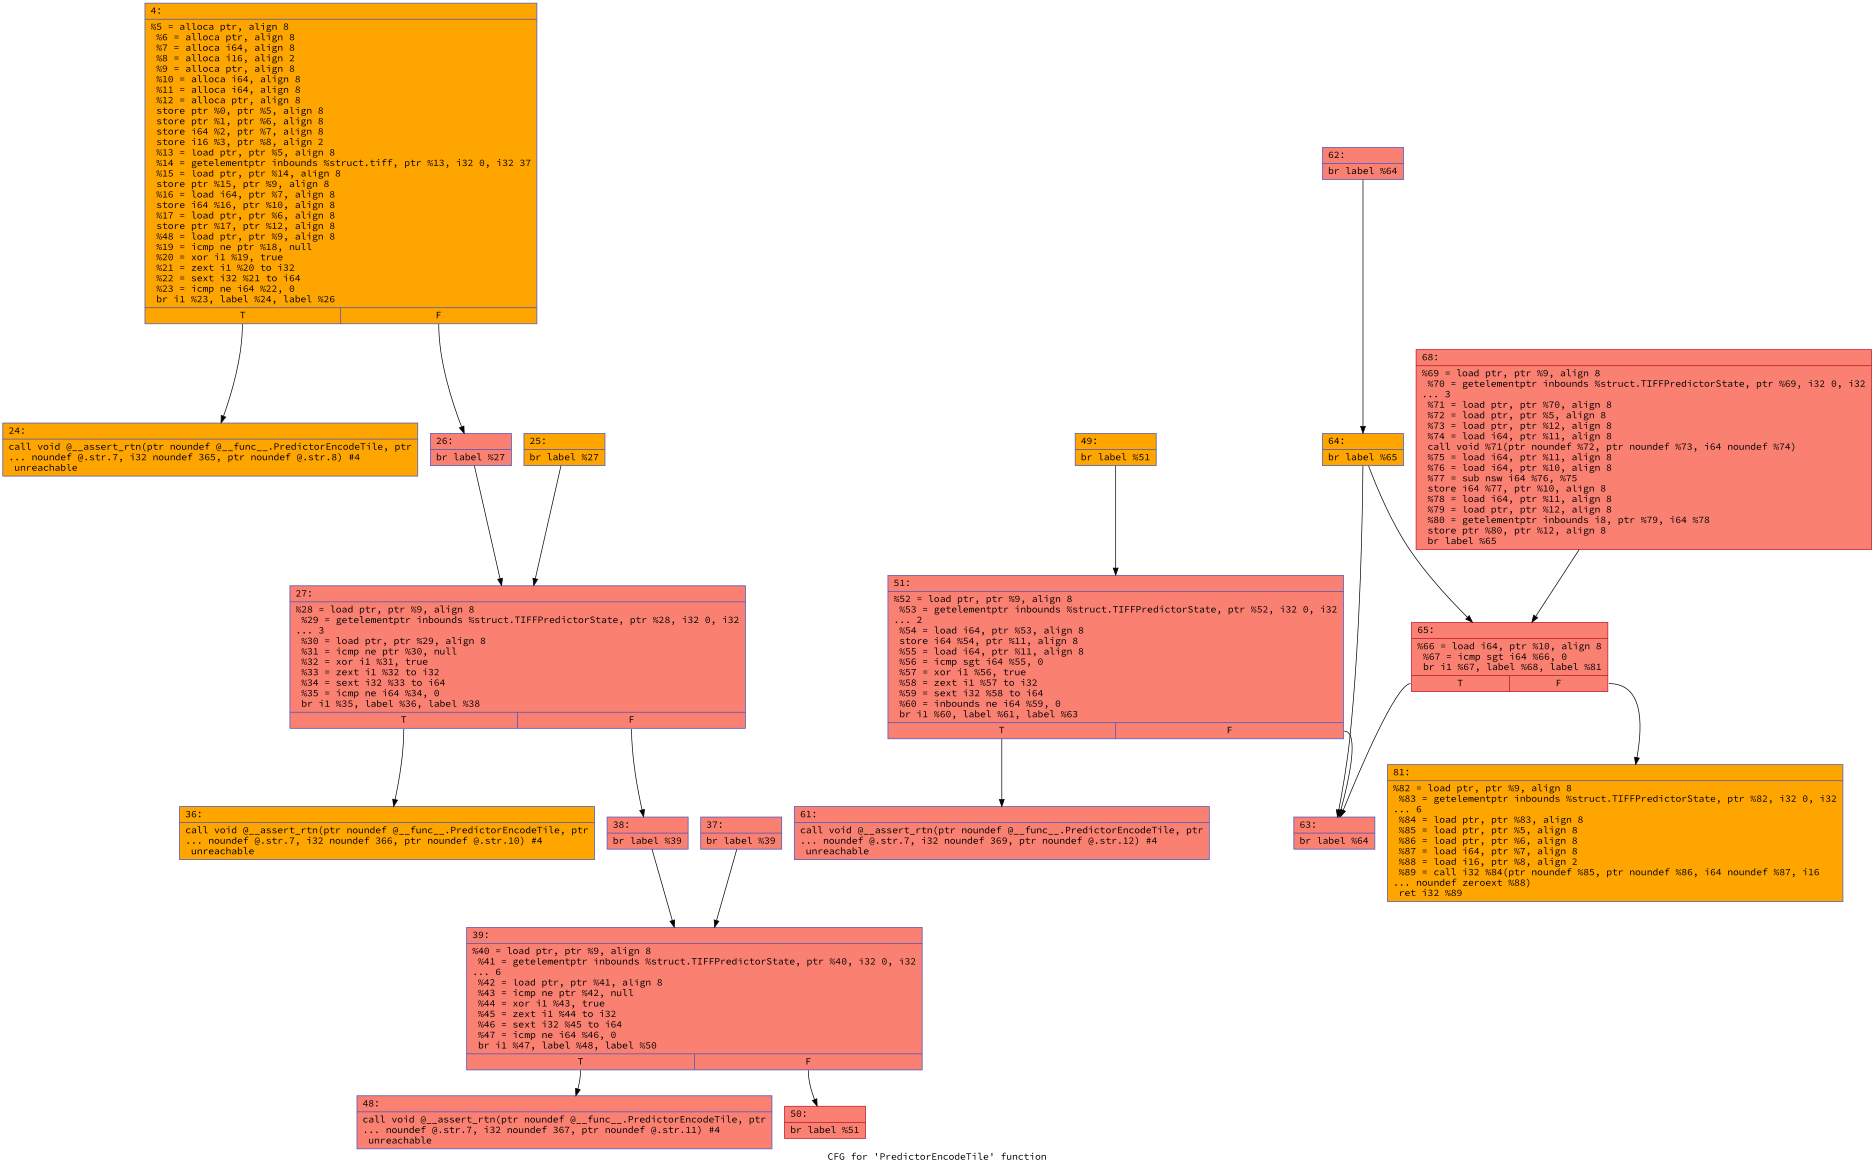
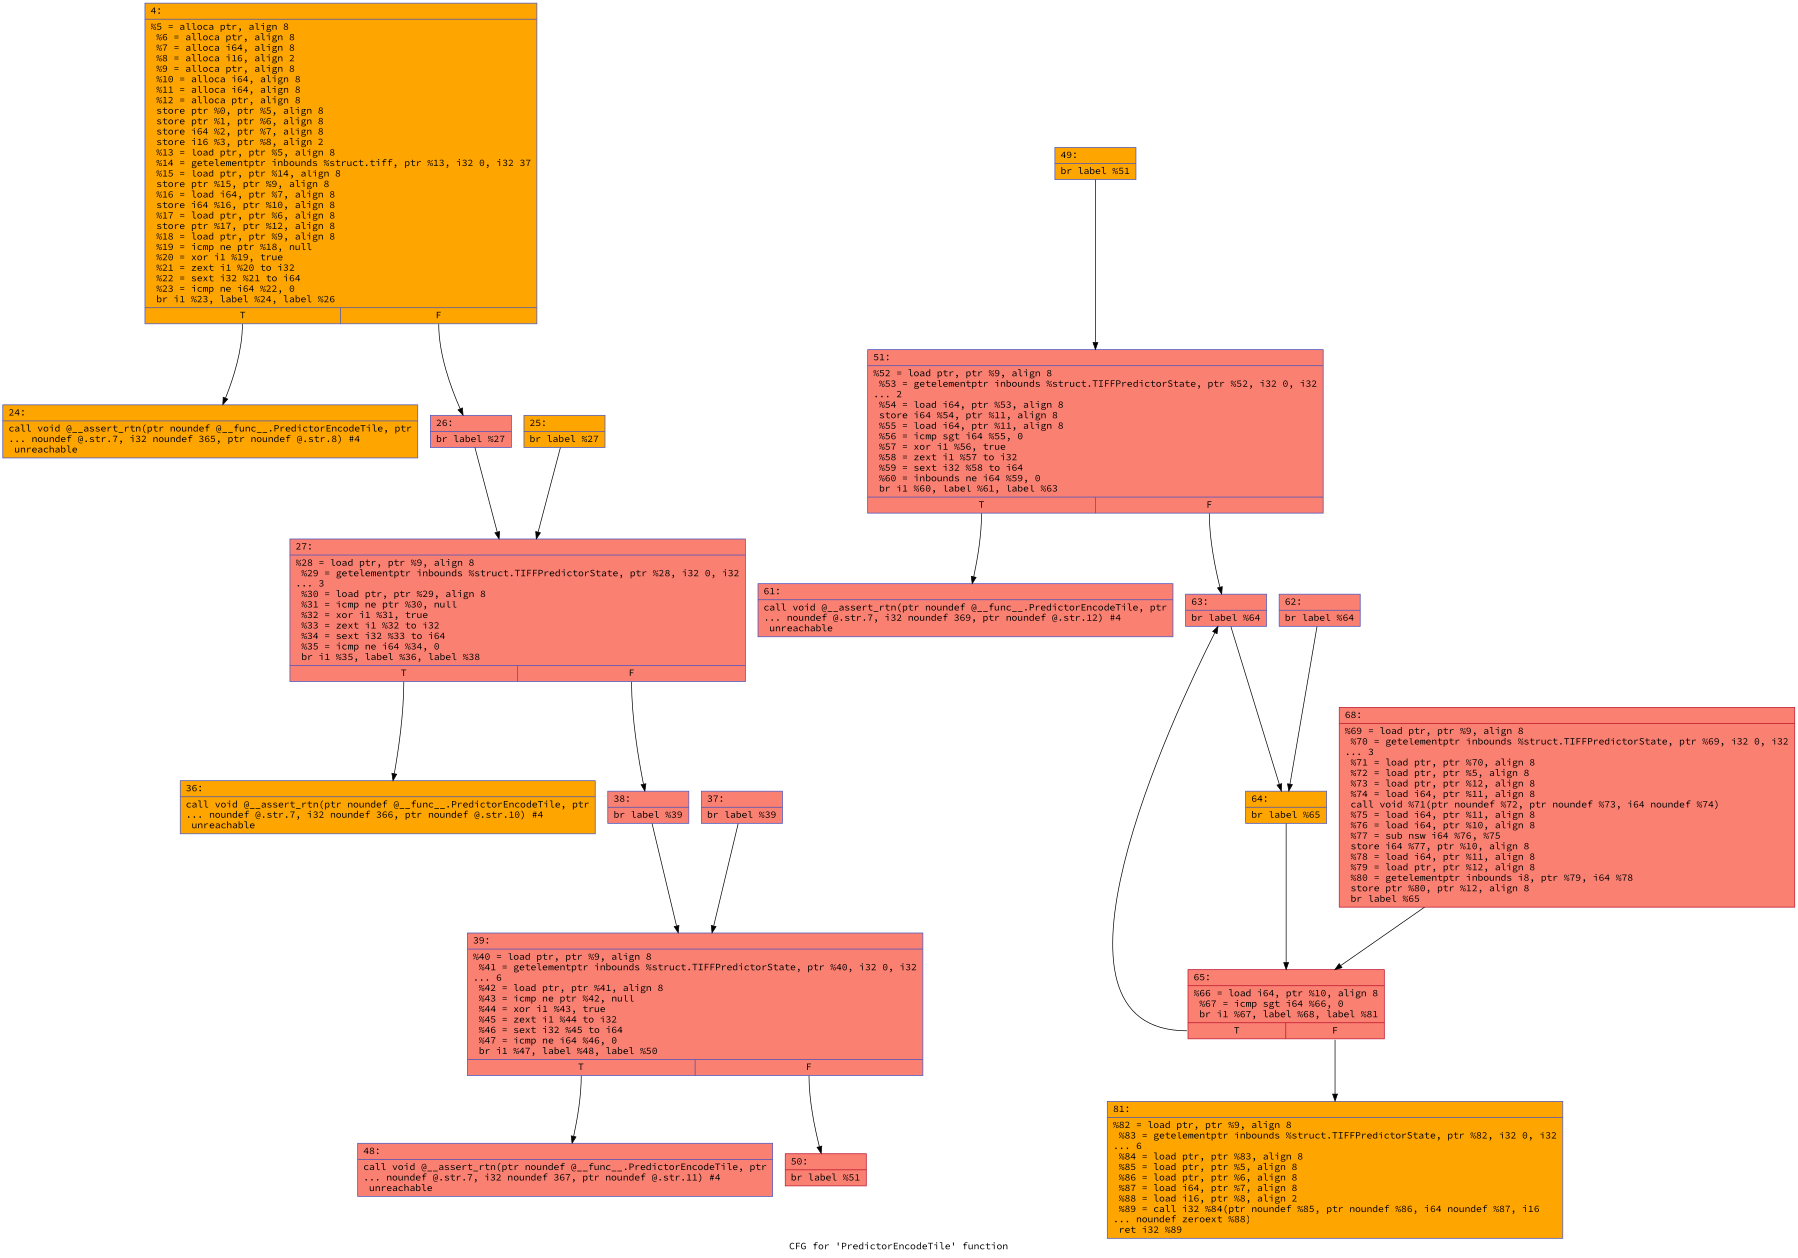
node "4:": text "%48 = load ptr, ptr %9, align 8" -> "%18 = load ptr, ptr %9, align 8"
edge "64:" -> "63:": reversed
